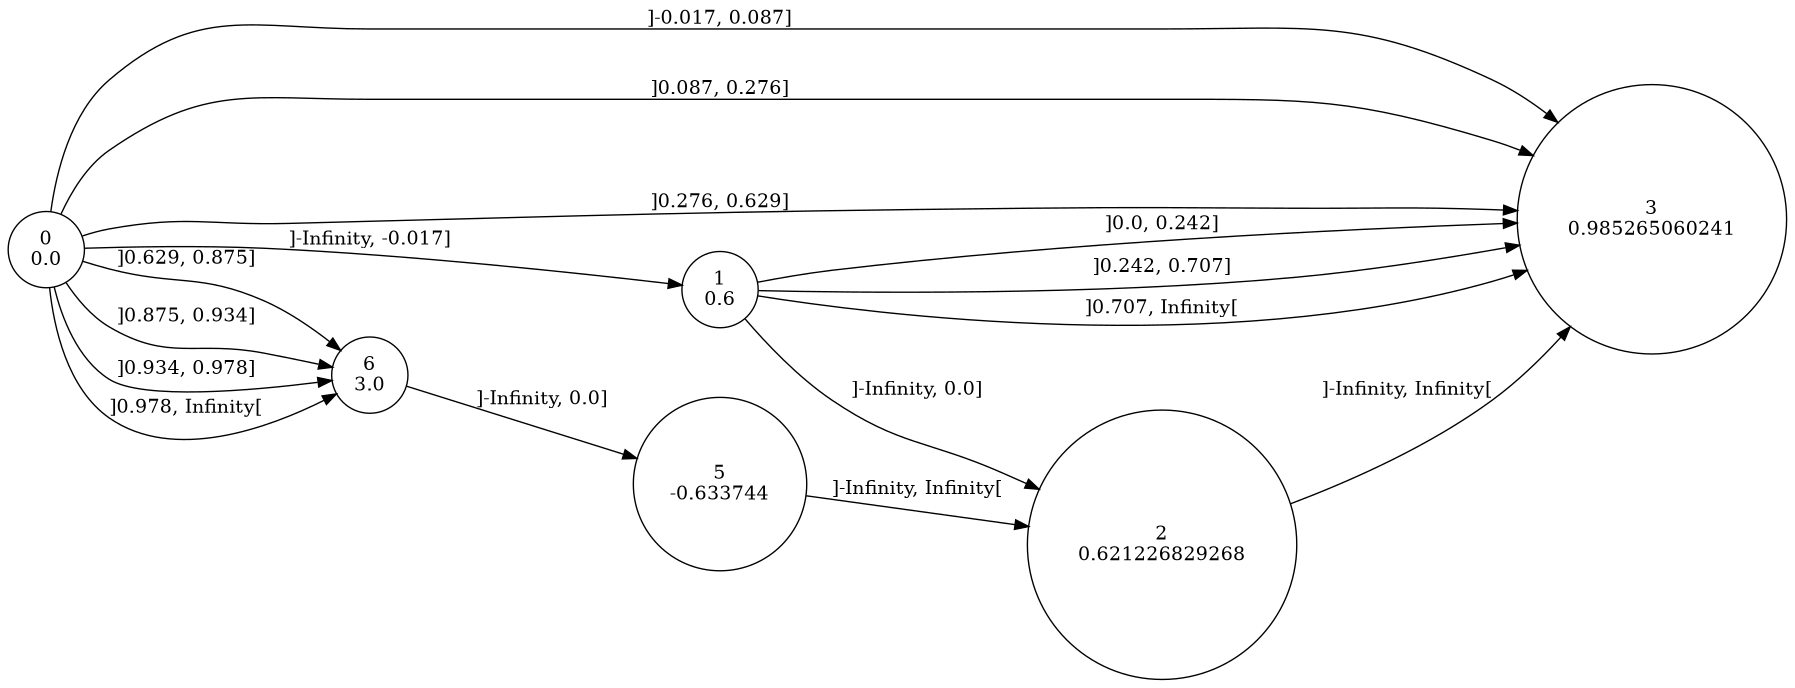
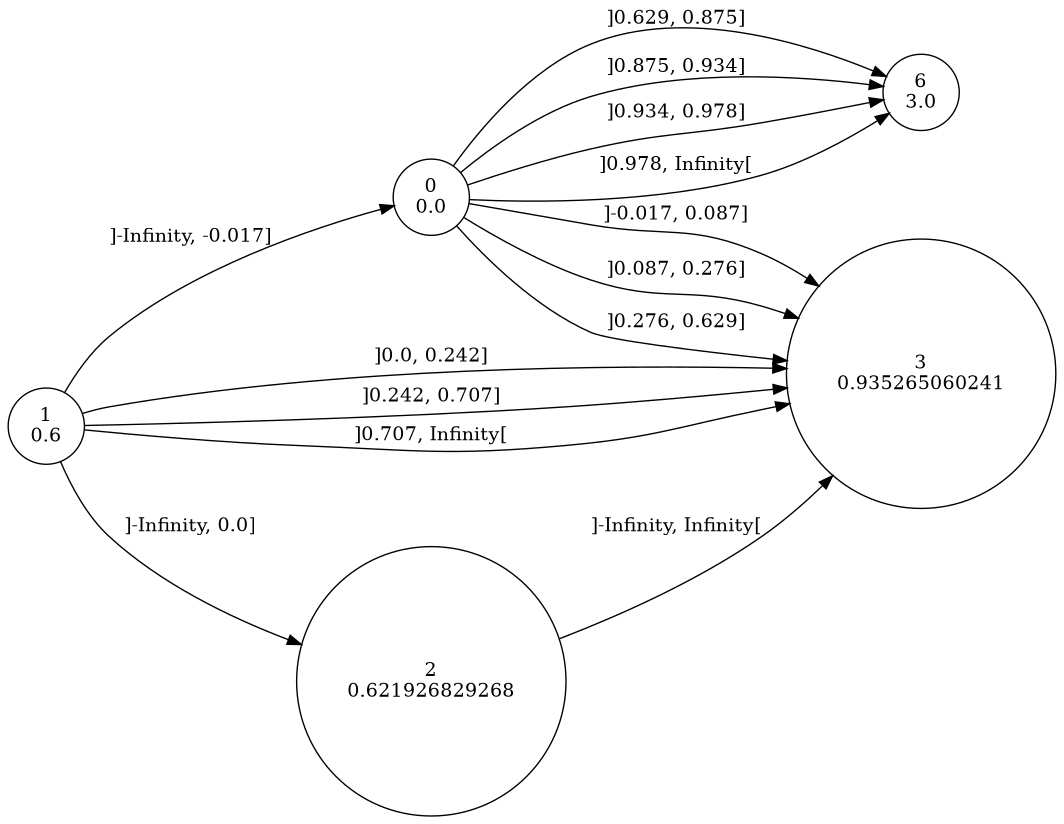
node "3 0.985265060241": label "3 0.985265060241" -> "3 0.935265060241"
edge "0 0.0" -> "1 0.6": reversed
node "5 -0.633744": removed
node "2 0.621226829268": label "2 0.621226829268" -> "2 0.621926829268"
